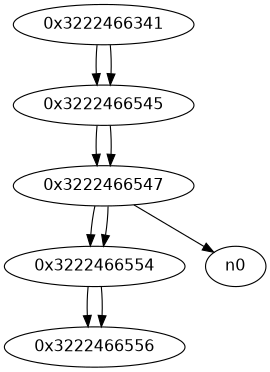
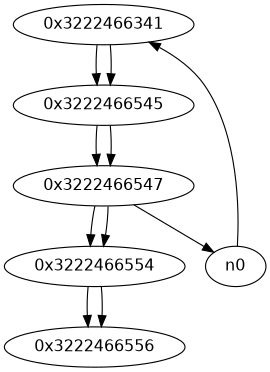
edge "n0" -> "0x3222466341": added
